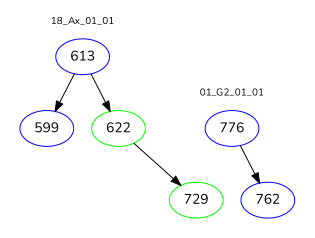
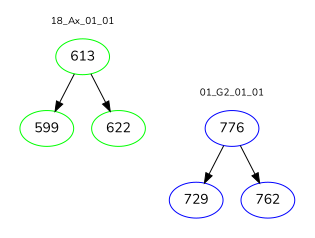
node "613": color blue -> green
node "599": color blue -> green
edge "622" -> "729": now "776" -> "729"
node "729": color green -> blue
